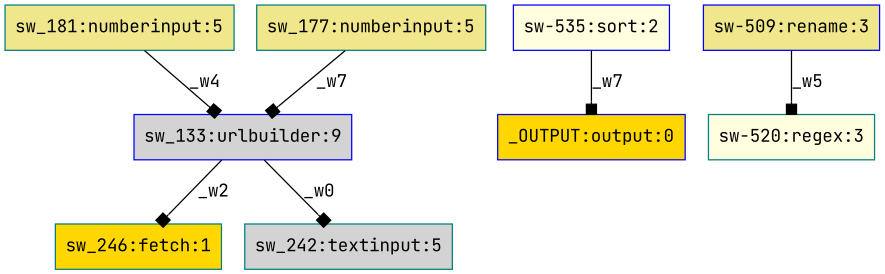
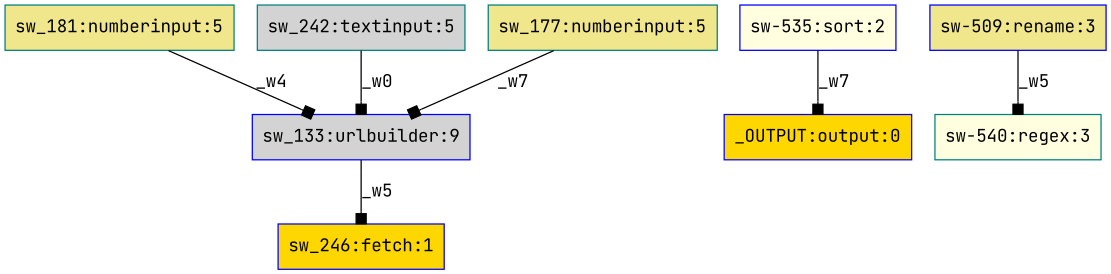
node "sw-520:regex:3": label "sw-520:regex:3" -> "sw-540:regex:3"
edge "sw_133:urlbuilder:9" -> "sw_242:textinput:5": reversed
edge "sw_133:urlbuilder:9" -> "sw_246:fetch:1": label "_w2" -> "_w5"
node "sw_246:fetch:1": color teal -> blue
